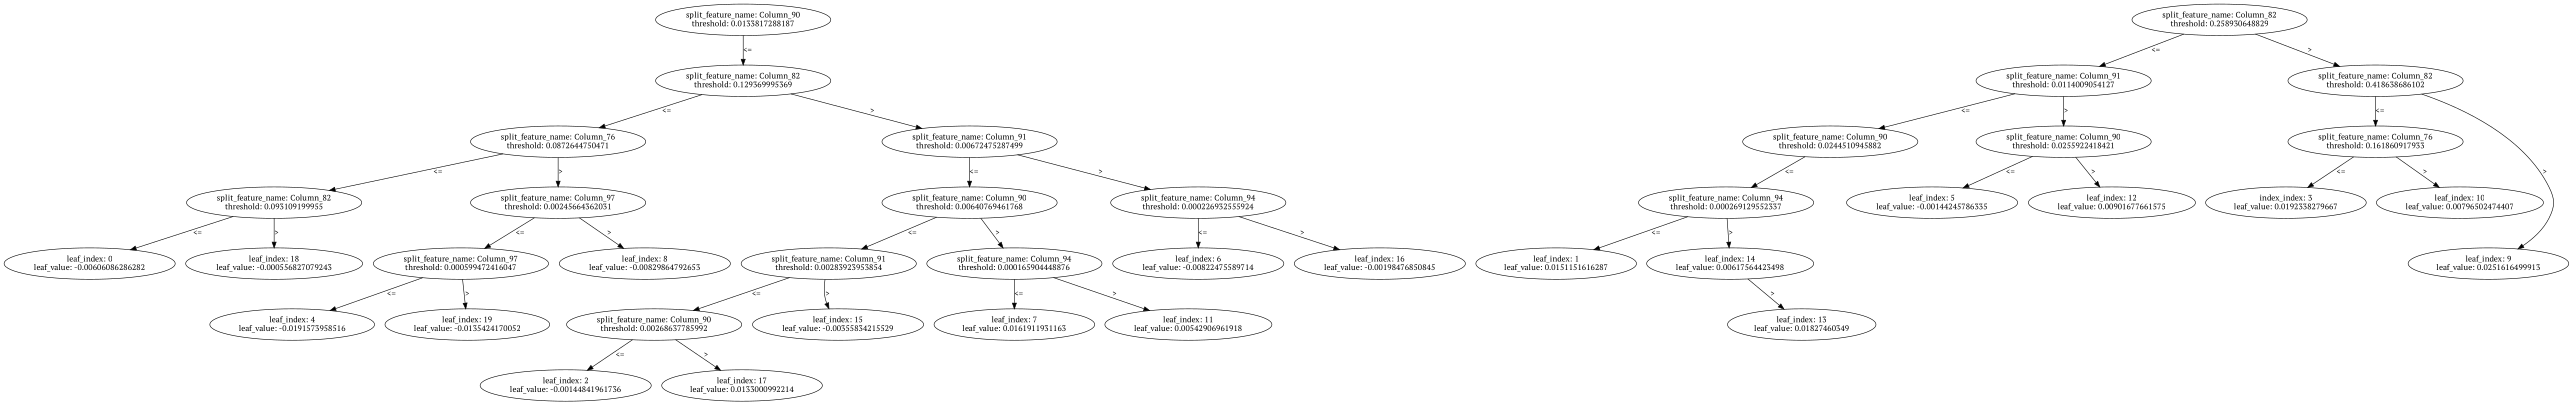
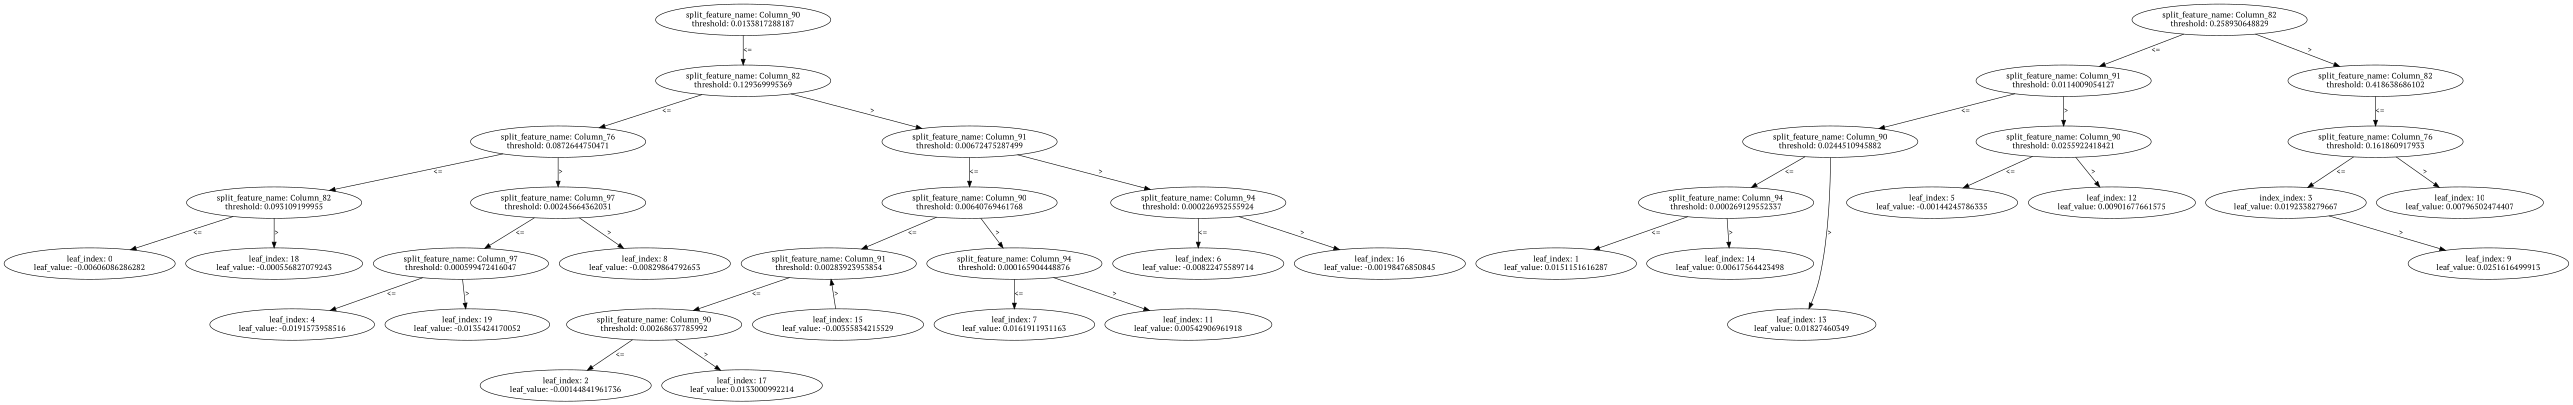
edge "split_feature_name: Column_82 threshold: 0.418638686102" -> "leaf_index: 9 leaf_value: 0.0251616499913": now "index_index: 3 leaf_value: 0.0192338279667" -> "leaf_index: 9 leaf_value: 0.0251616499913"
edge "split_feature_name: Column_91 threshold: 0.00283923953854" -> "leaf_index: 15 leaf_value: -0.00355834215529": reversed
edge "leaf_index: 14 leaf_value: 0.00617564423498" -> "leaf_index: 13 leaf_value: 0.01827460349": now "split_feature_name: Column_90 threshold: 0.0244510945882" -> "leaf_index: 13 leaf_value: 0.01827460349"
